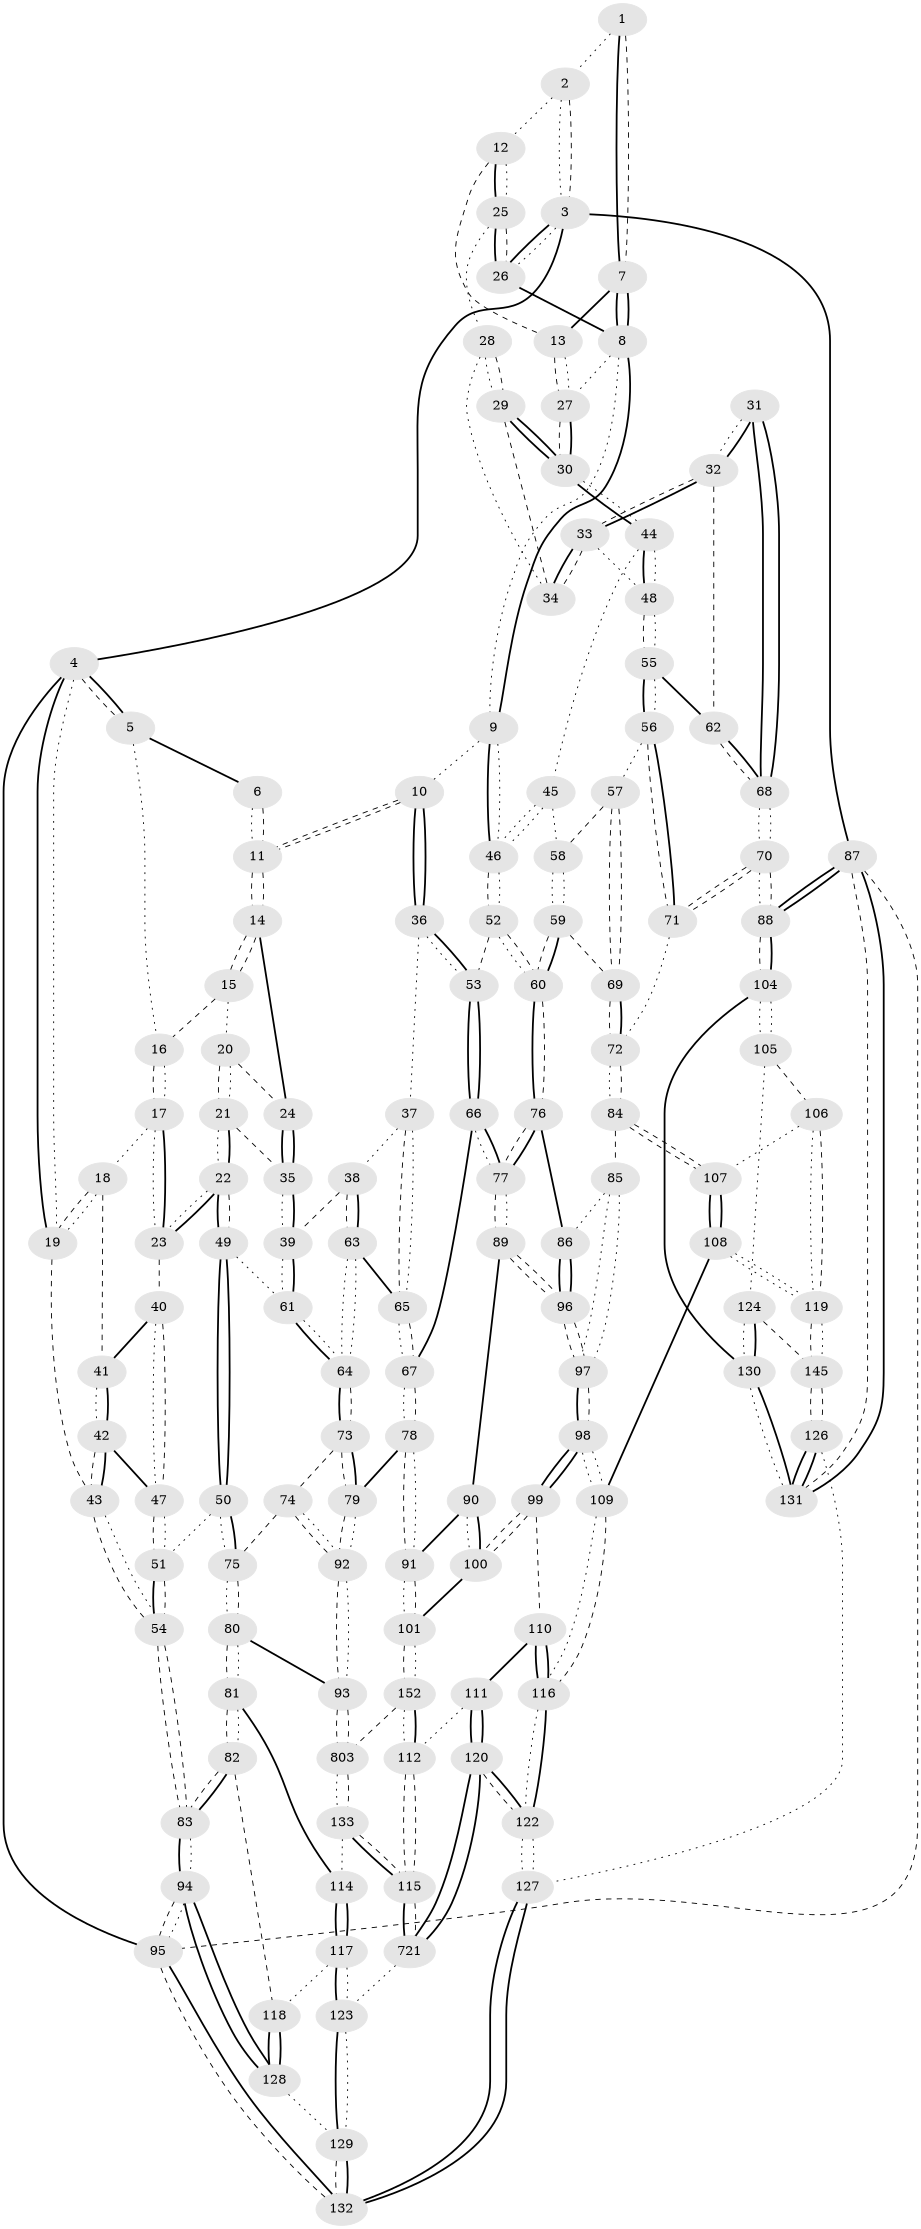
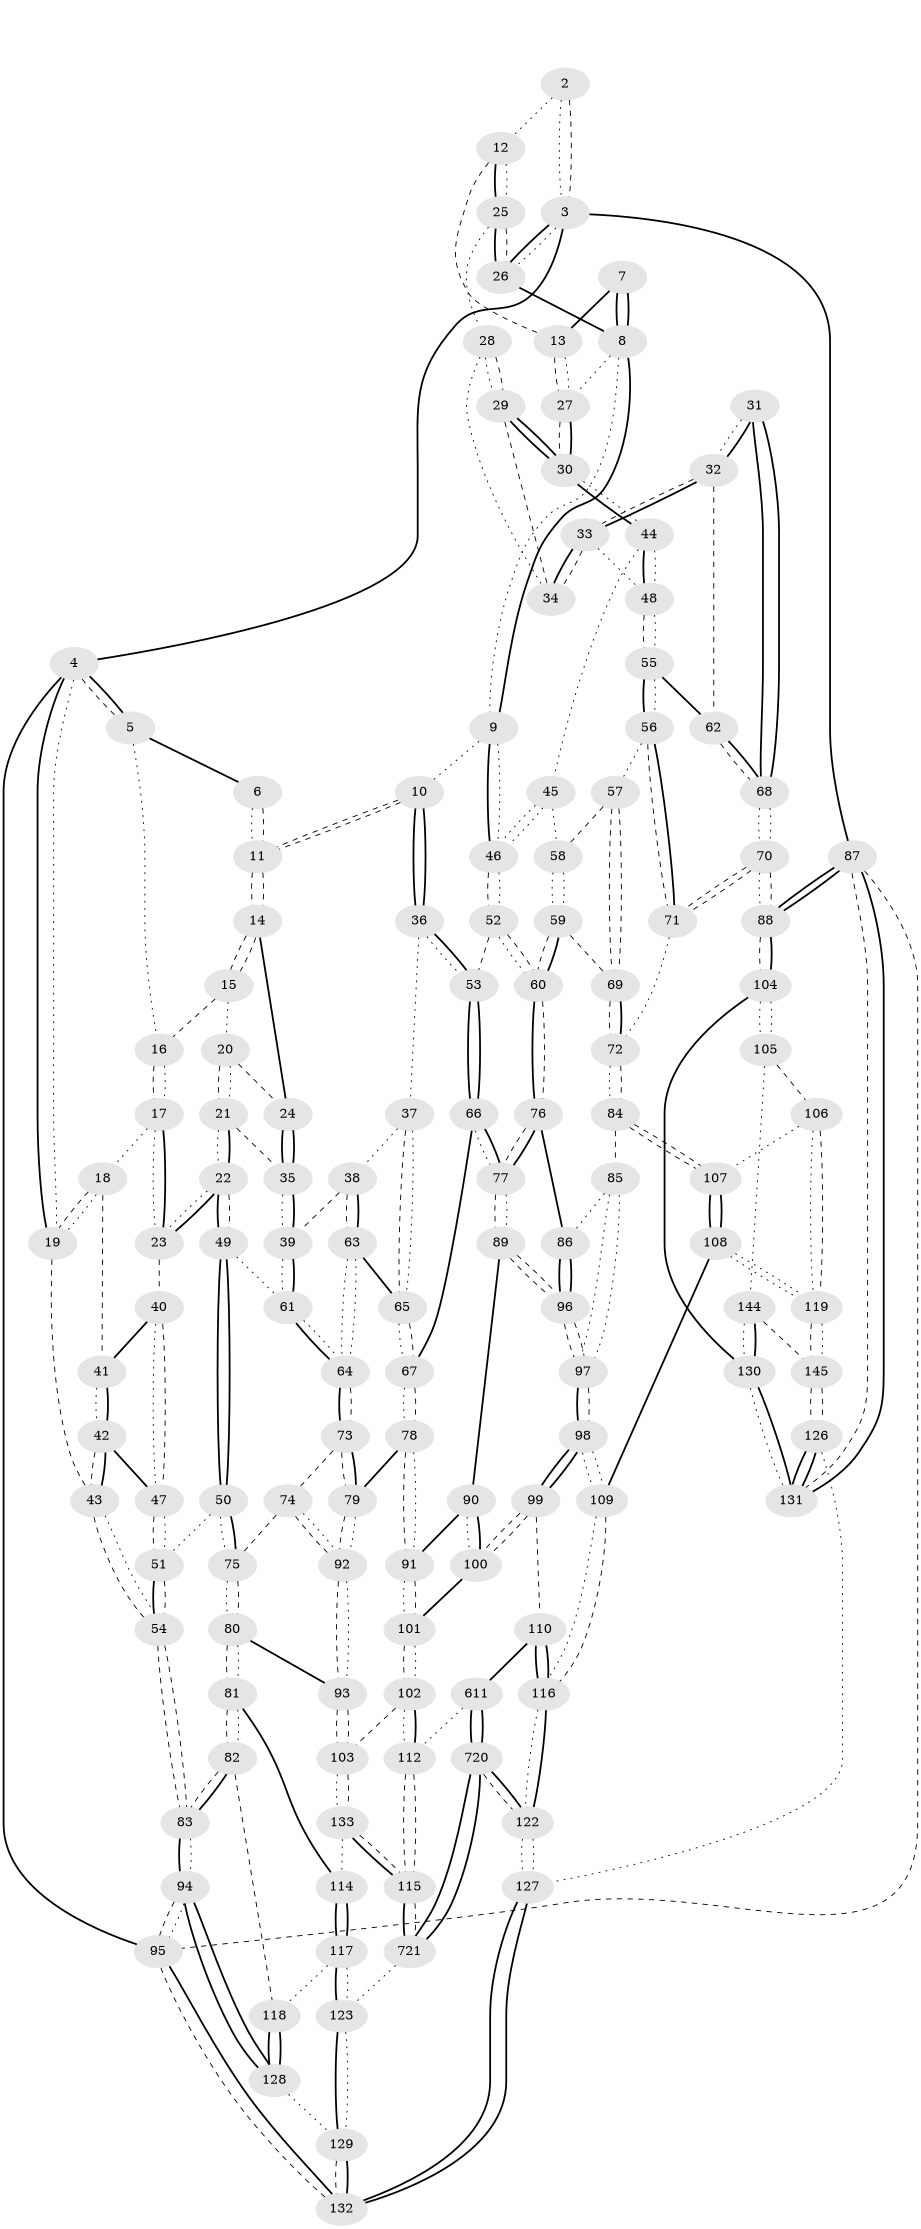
node "1": removed
node "124": label "124" -> "144"
node "152": label "152" -> "102"
node "111": label "111" -> "611"
node "803": label "803" -> "103"
node "120": label "120" -> "720"
